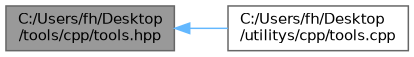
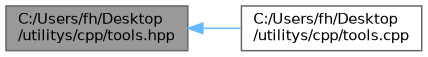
node "C:/Users/fh/Desktop /tools/cpp/tools.hpp": label "C:/Users/fh/Desktop /tools/cpp/tools.hpp" -> "C:/Users/fh/Desktop /utilitys/cpp/tools.hpp"
